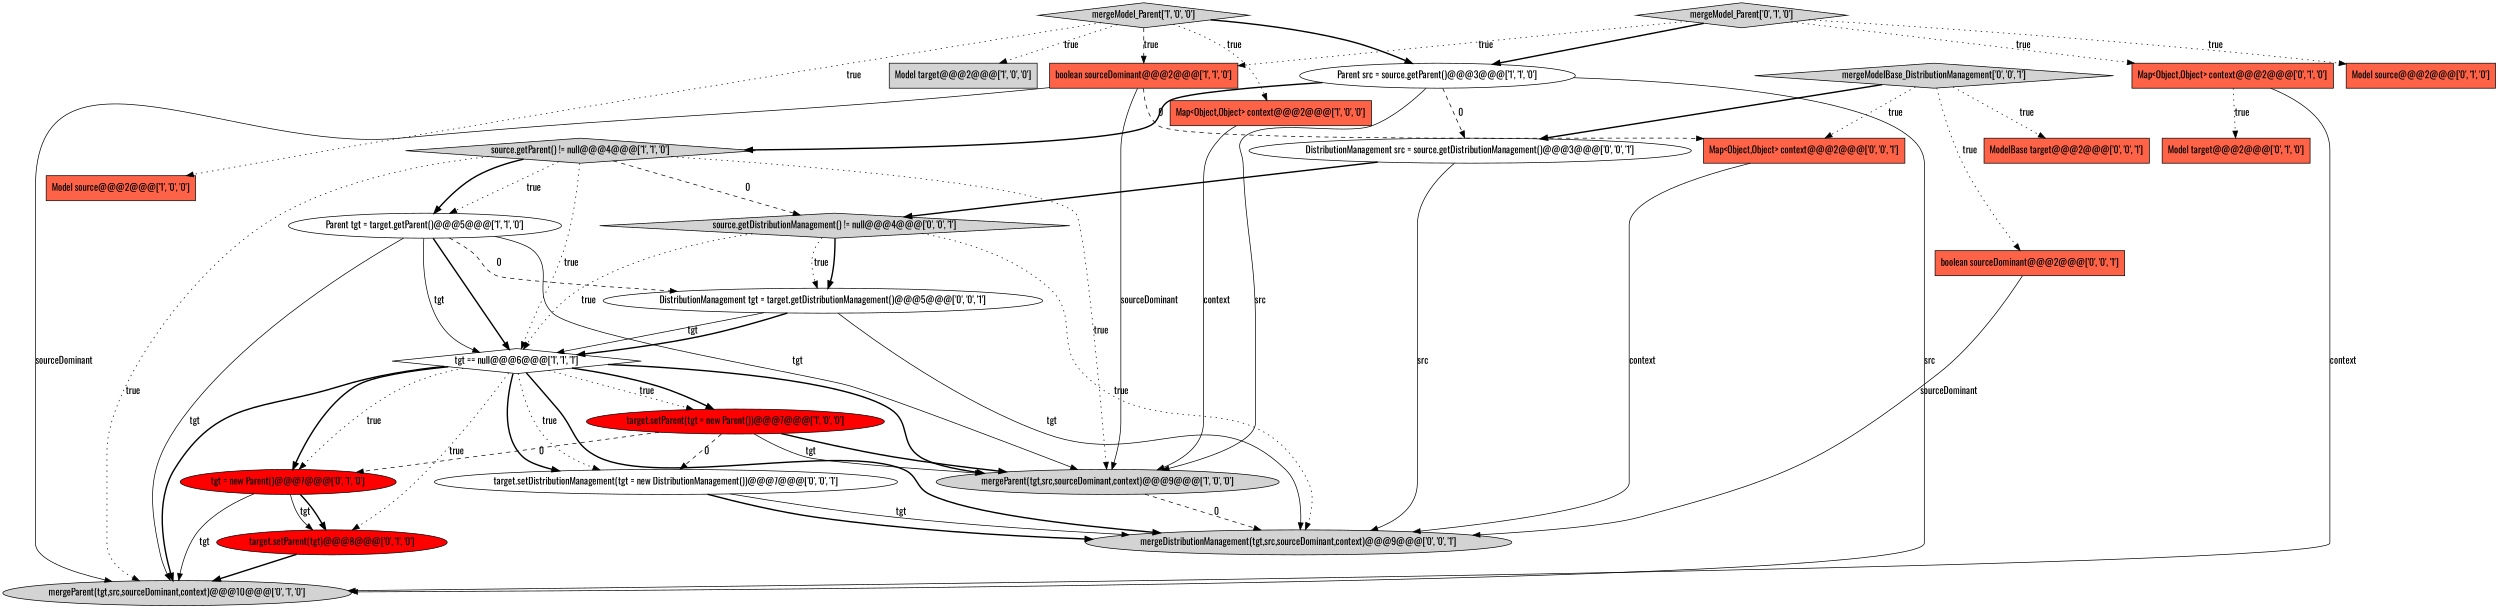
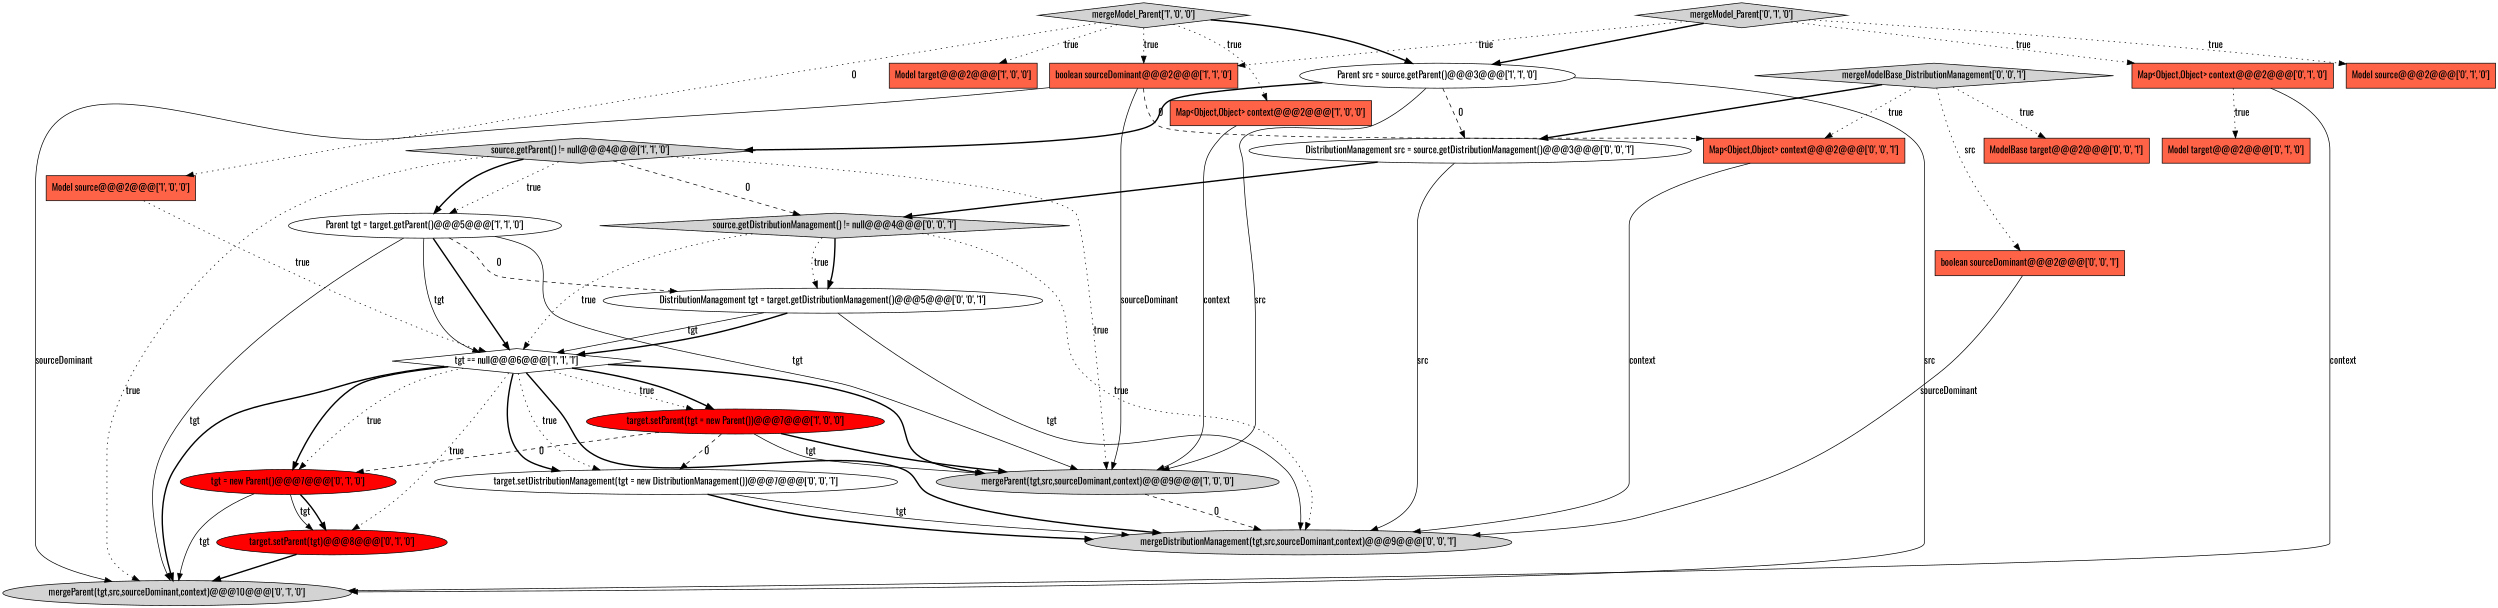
edge "mergeModel_Parent['1', '0', '0']" -> "boolean sourceDominant@@@2@@@['1', '1', '0']": style dashed -> dotted
edge "mergeModel_Parent['1', '0', '0']" -> "Model source@@@2@@@['1', '0', '0']": label "true" -> "0"
node "Model target@@@2@@@['1', '0', '0']": fillcolor lightgray -> tomato
edge "mergeModelBase_DistributionManagement['0', '0', '1']" -> "boolean sourceDominant@@@2@@@['0', '0', '1']": label "true" -> "src"
edge "source.getParent() != null@@@4@@@['1', '1', '0']" -> "tgt == null@@@6@@@['1', '1', '1']": now "Model source@@@2@@@['1', '0', '0']" -> "tgt == null@@@6@@@['1', '1', '1']"
